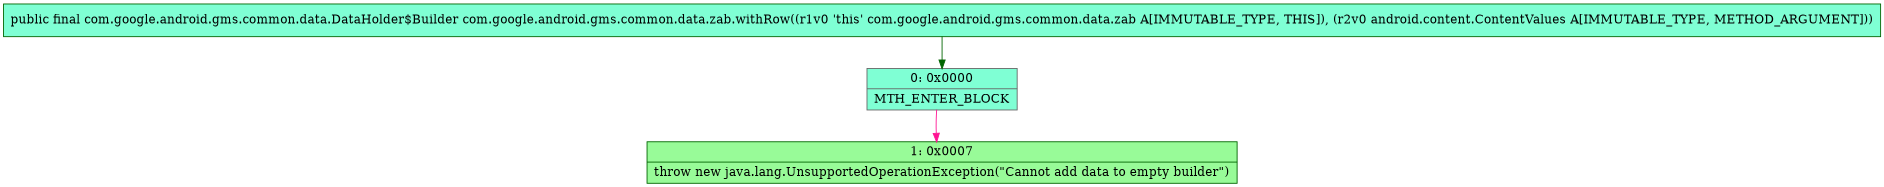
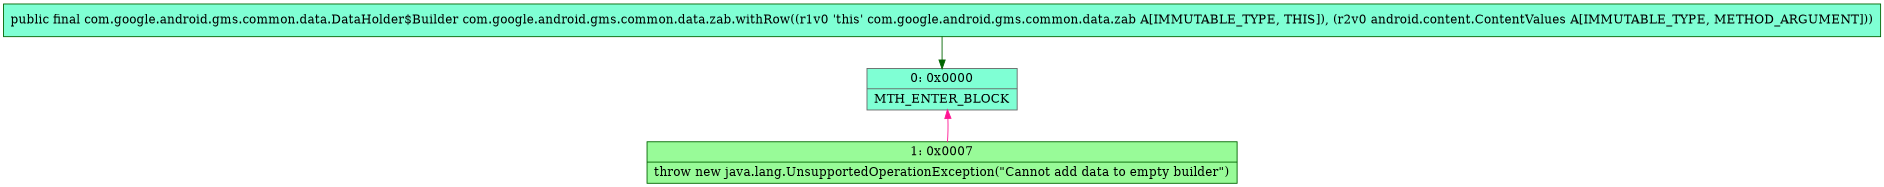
edge "0: 0x0000" -> "1: 0x0007": reversed
